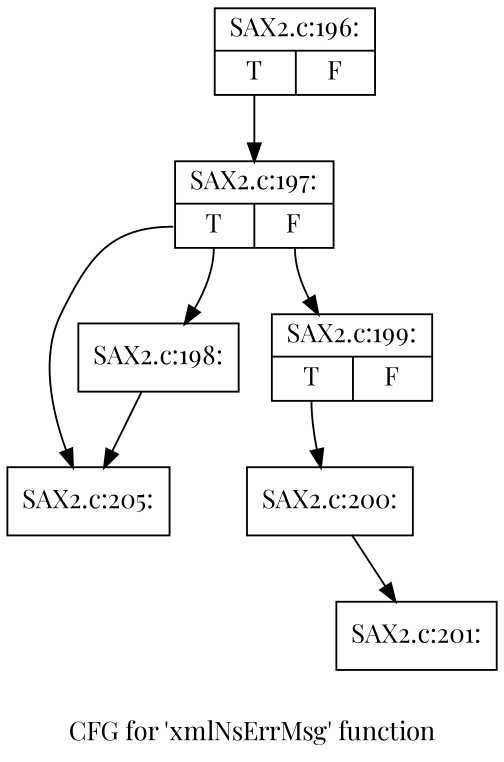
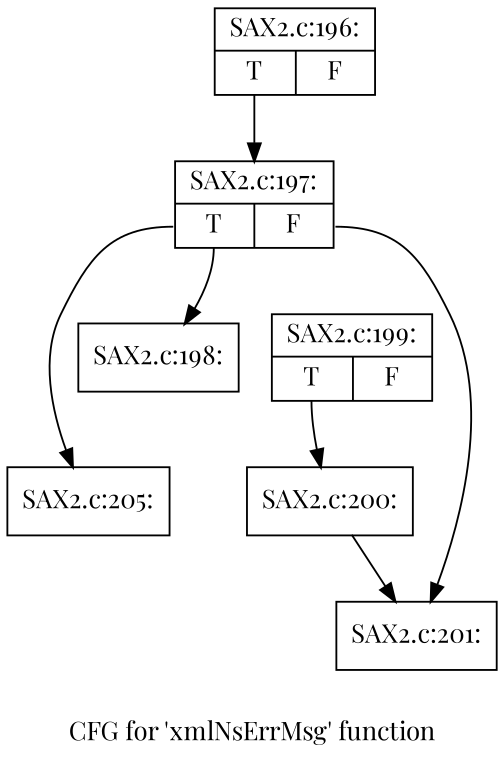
edge "SAX2.c:197:" -> "SAX2.c:199:": now "SAX2.c:197:" -> "SAX2.c:201:"
edge "SAX2.c:198:" -> "SAX2.c:205:": removed
